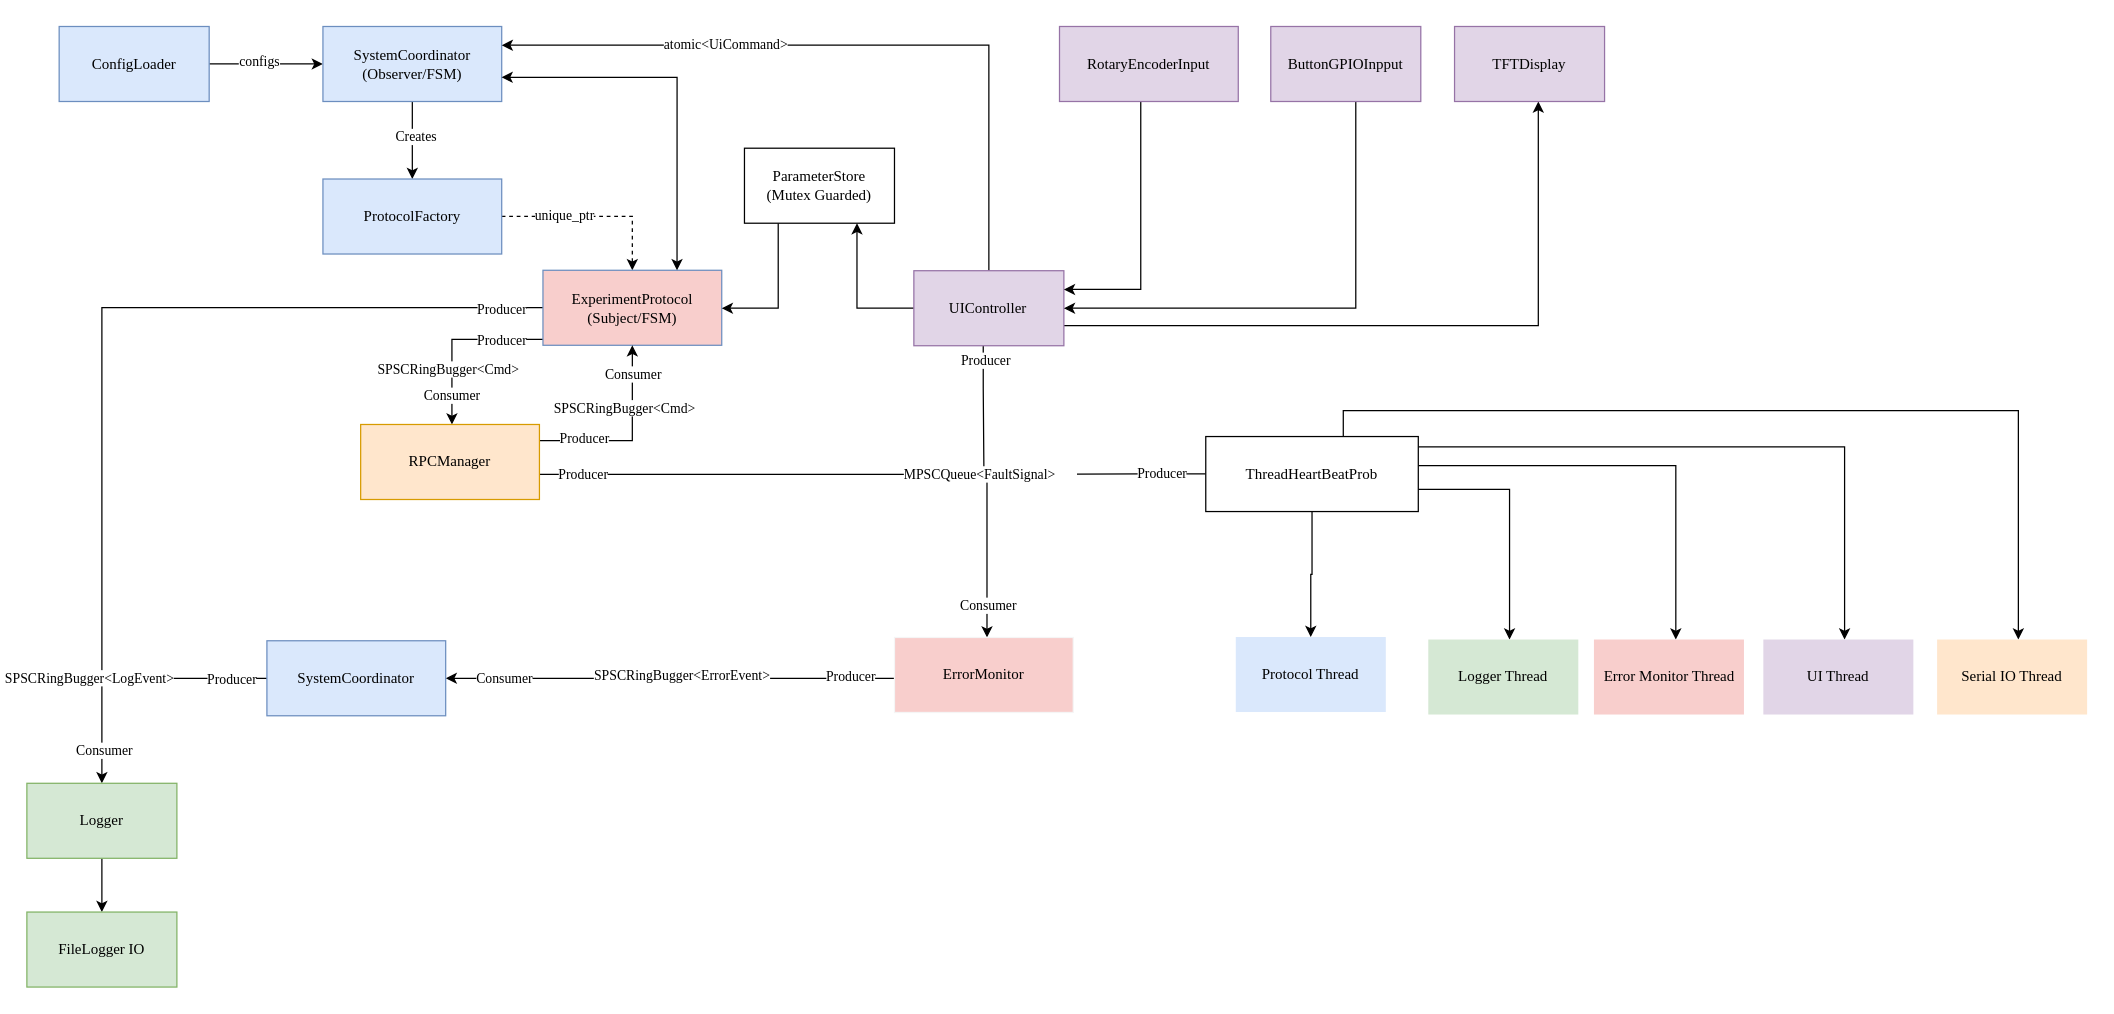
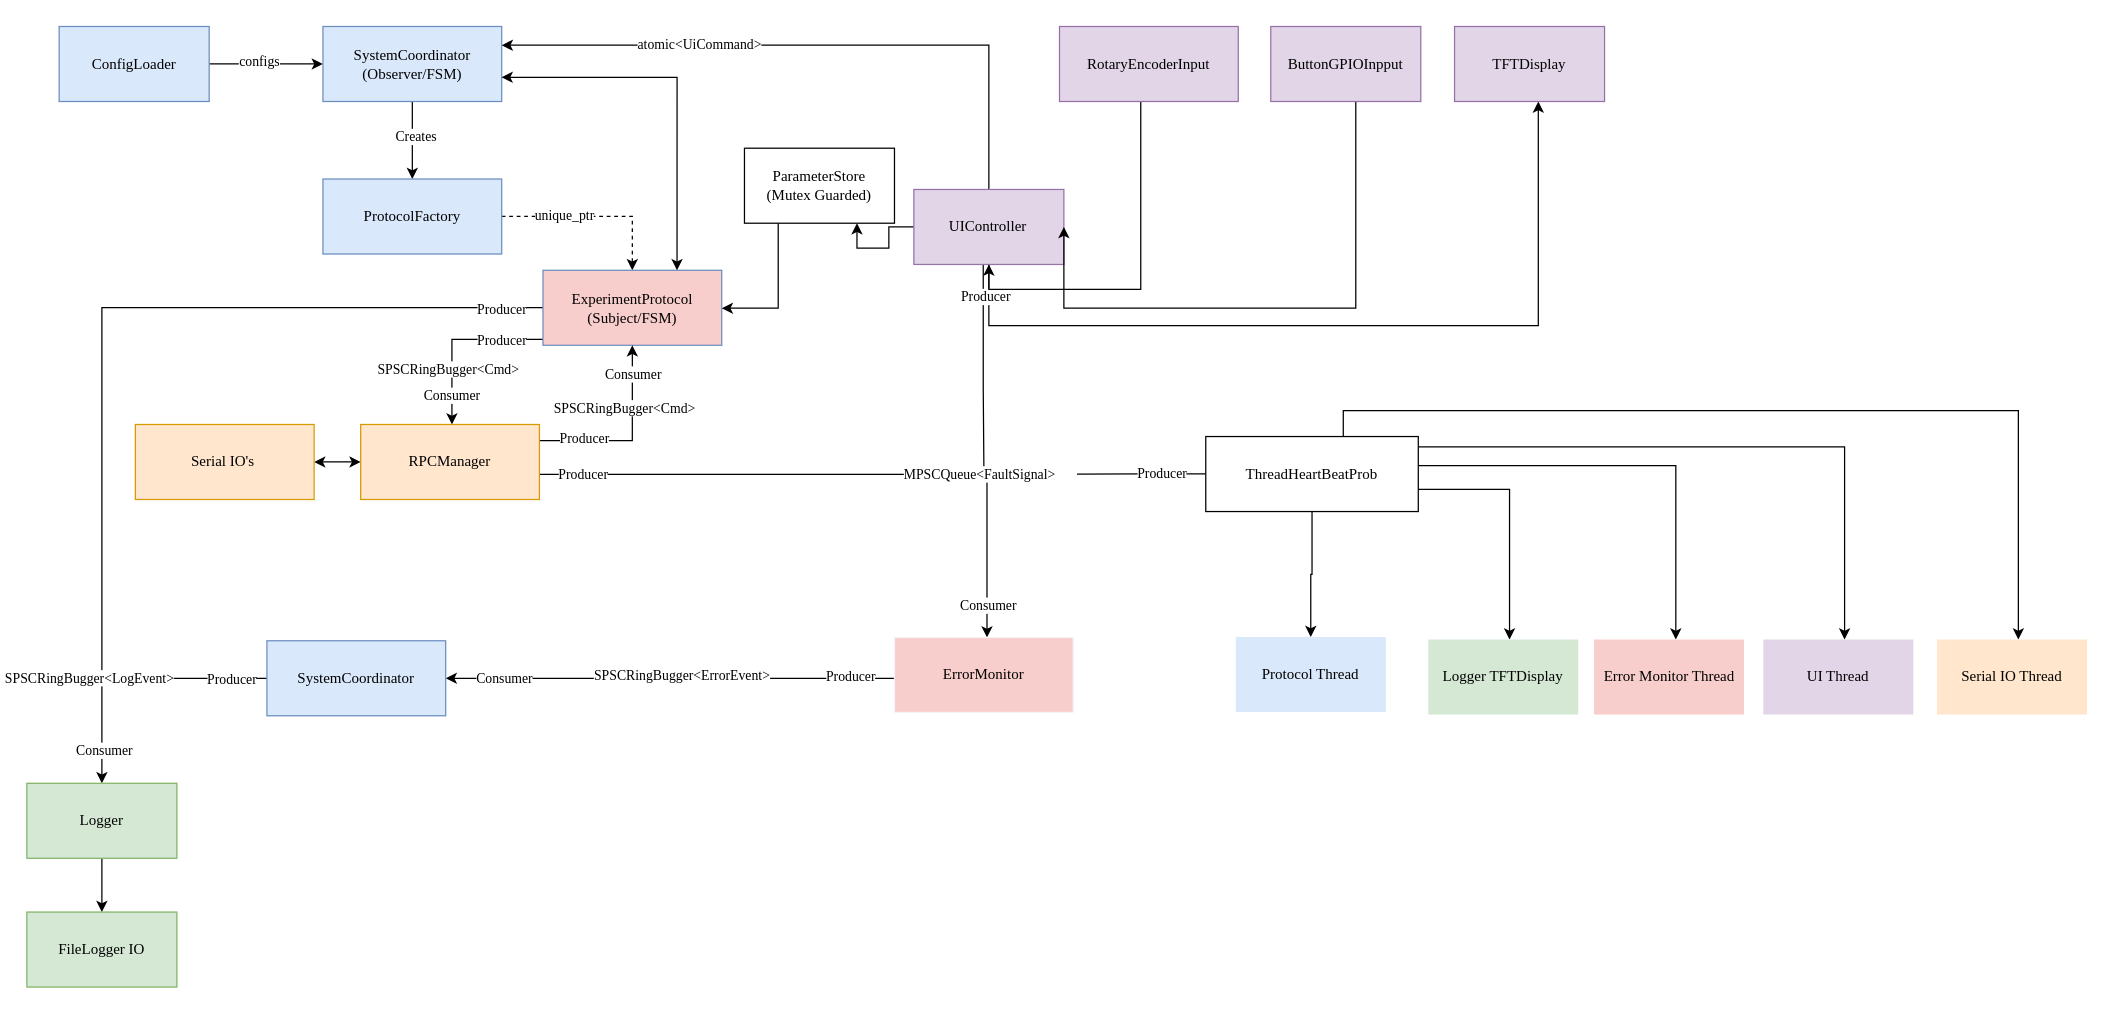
node "UIController": moved (989, 308) -> (989, 227)
node "Serial IO's": added
edge "Serial IO's" -- "RPCManager": added
node "Logger Thread": label "Logger Thread" -> "Logger TFTDisplay"
